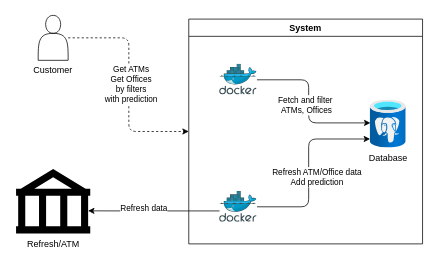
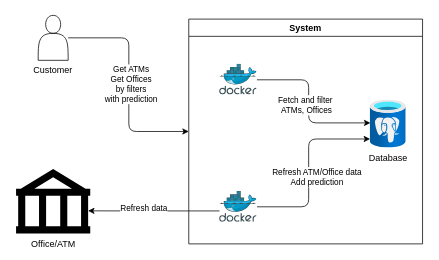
edge "Customer" -> "System": style dashed -> solid
node "Refresh/ATM": label "Refresh/ATM" -> "Office/ATM"
